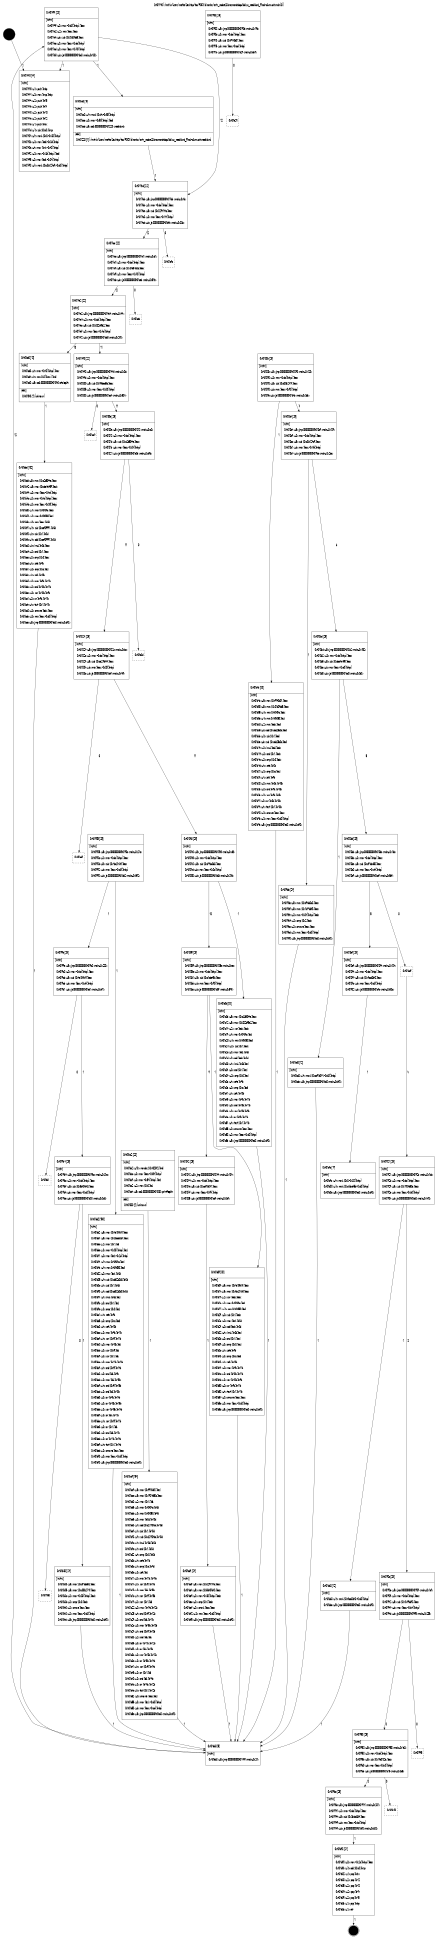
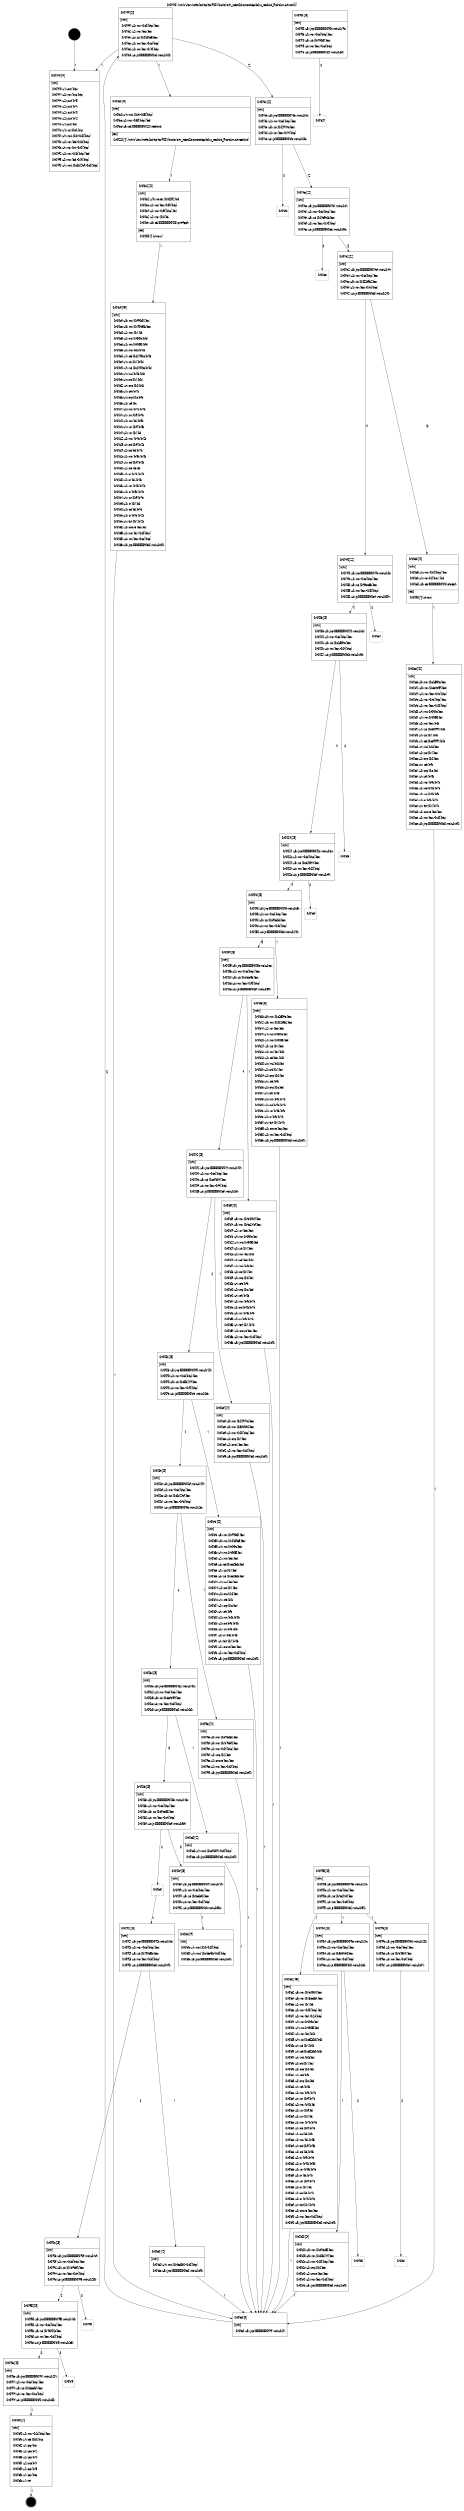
edge "0x401ba3 [15]" -> "0x4017b6 [22]": now "0x401ba3 [15]" -> "0x401bb2 [23]"
edge "0x40199e [25]" -> "0x4019b7 [25]": now "0x401985 [25]" -> "0x4019b7 [25]"
edge "0x401872 [25]" -> "0x40188b [25]": added, label "8"
